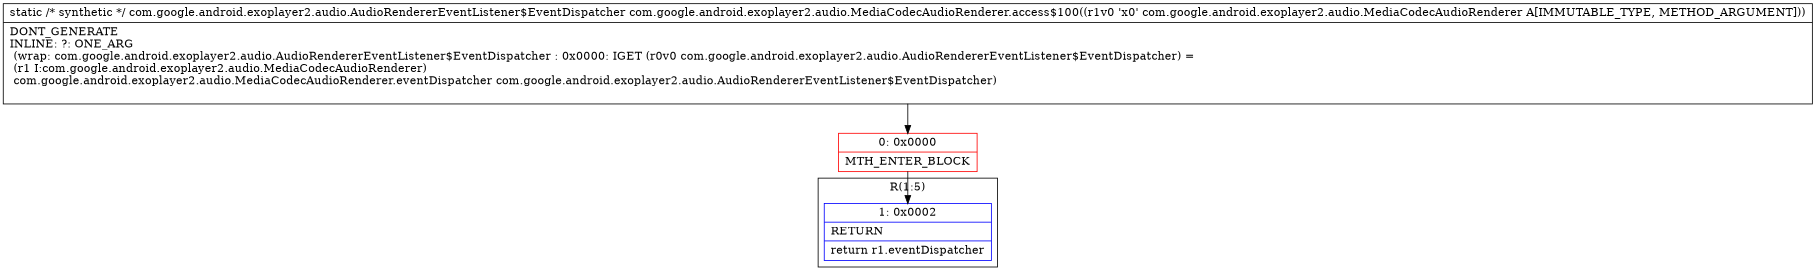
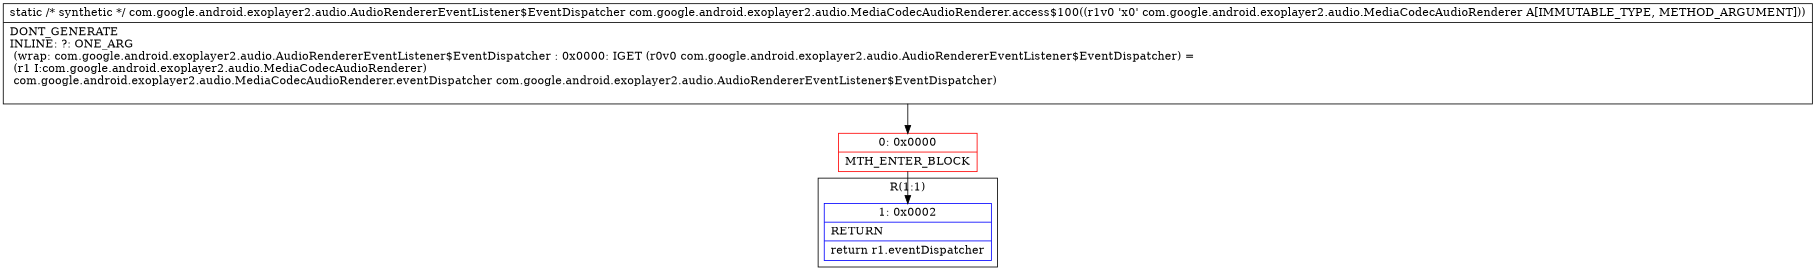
cluster "R(1:5)": label "R(1:5)" -> "R(1:1)"
